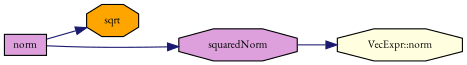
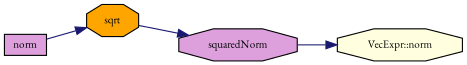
edge "norm" -> "squaredNorm": now "sqrt" -> "squaredNorm"
